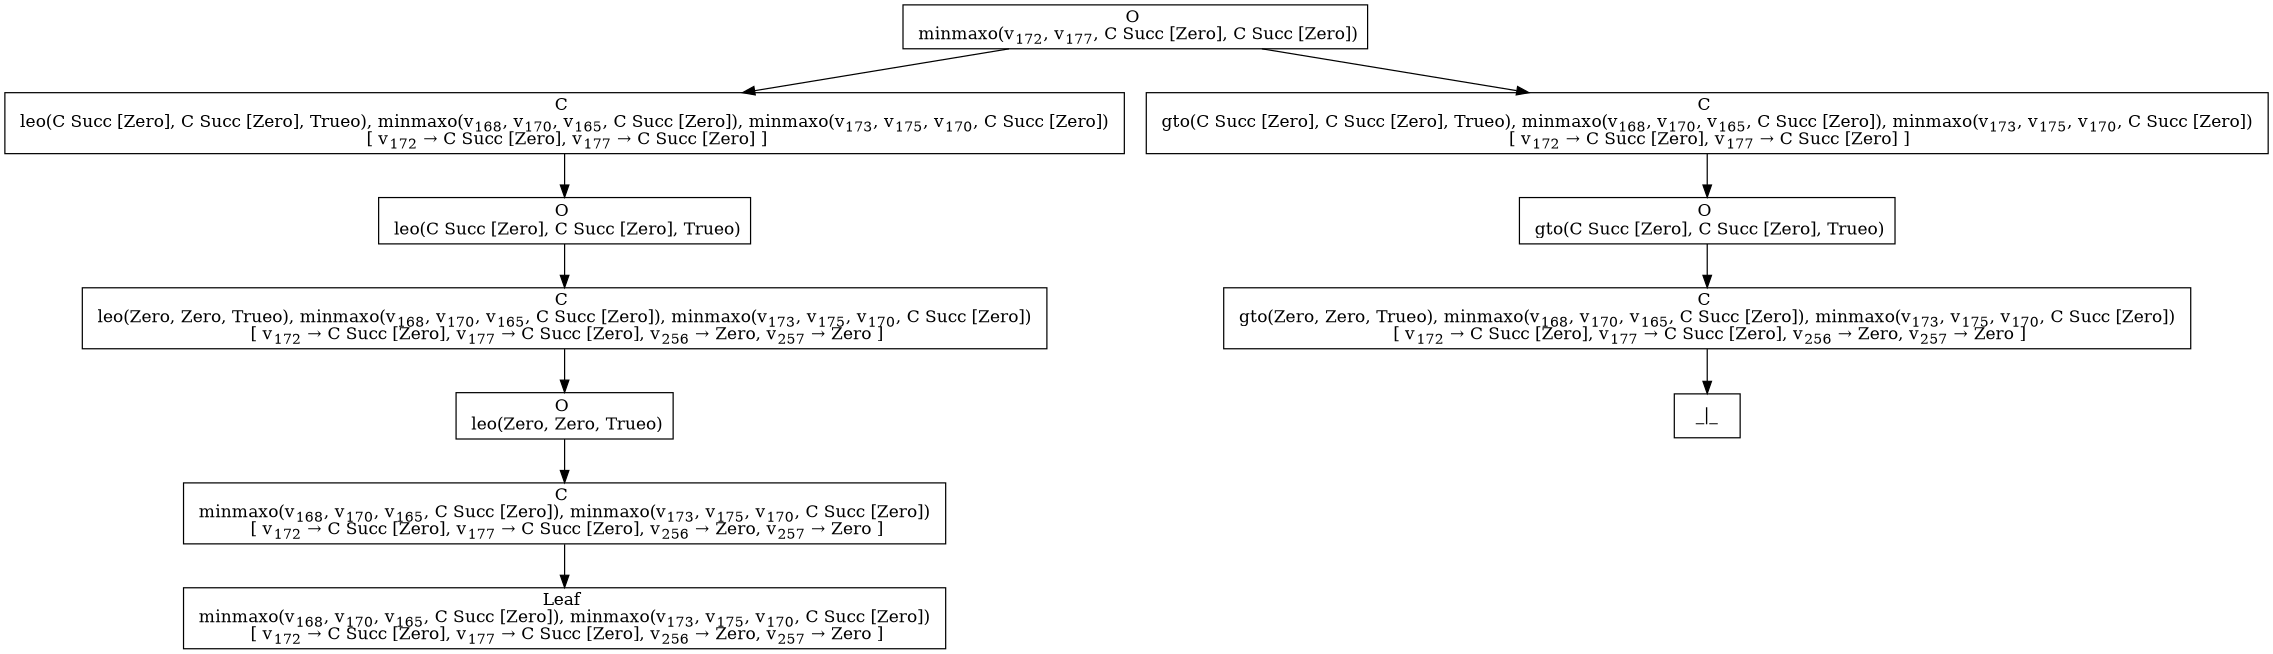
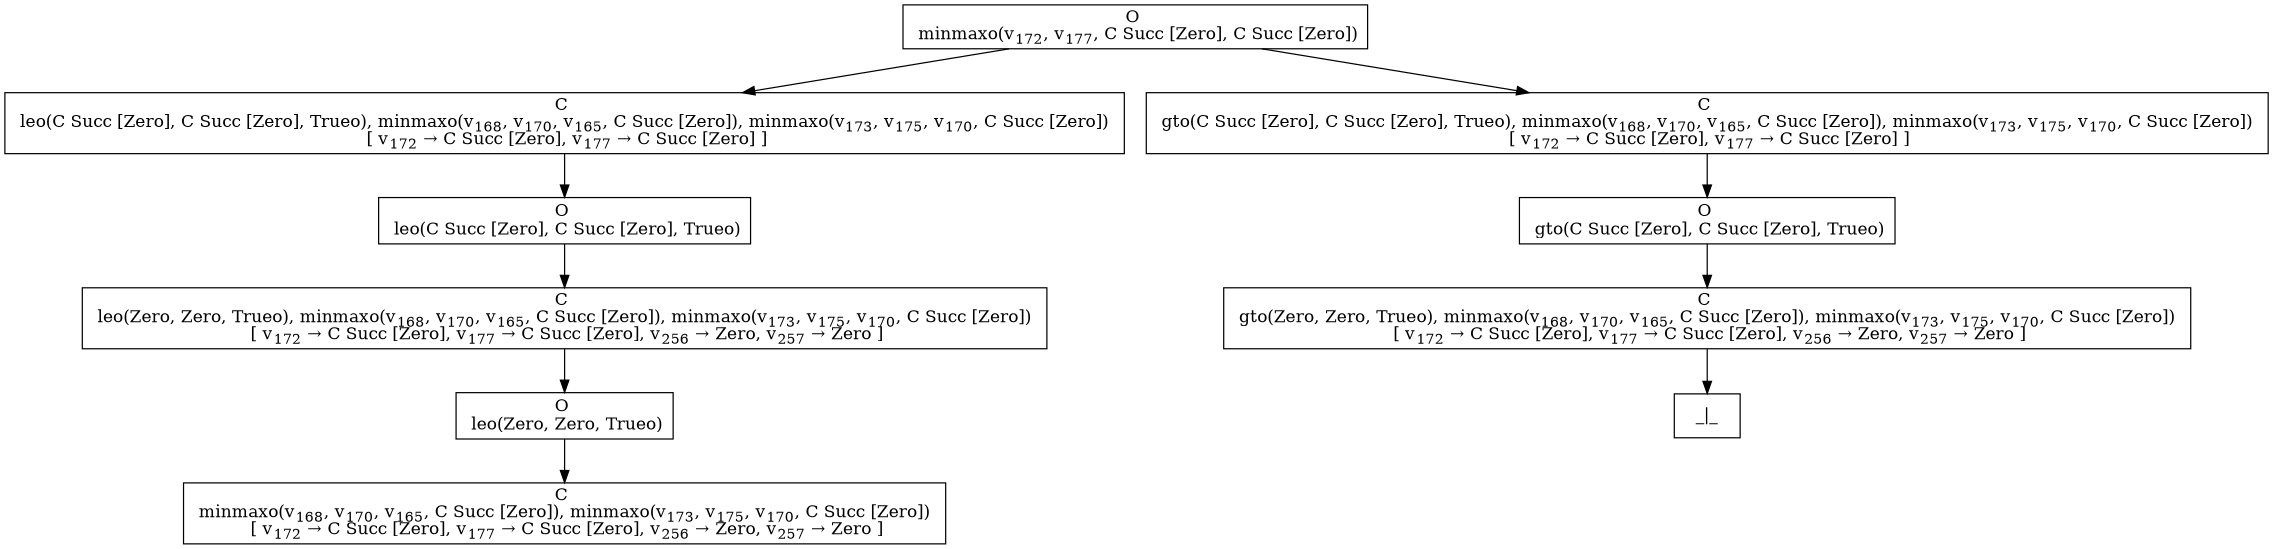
node "Leaf": removed
